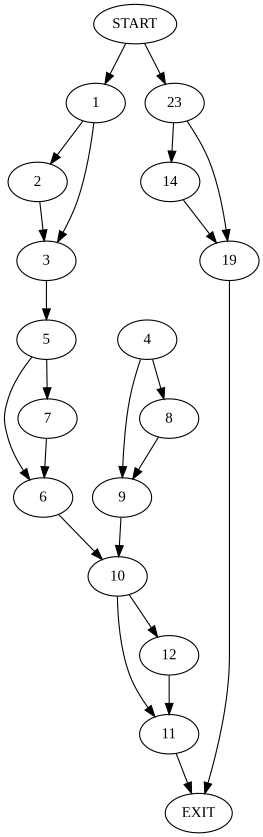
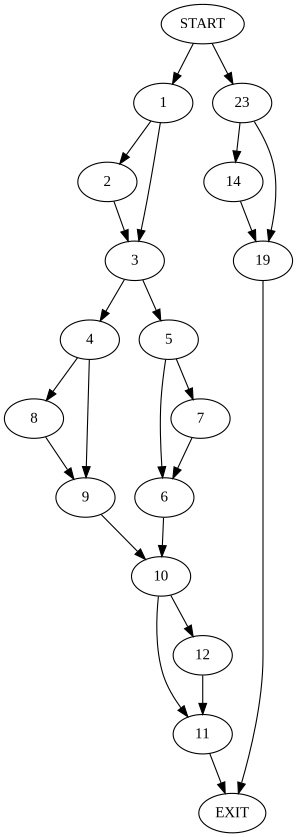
edge "3" -> "4": added
